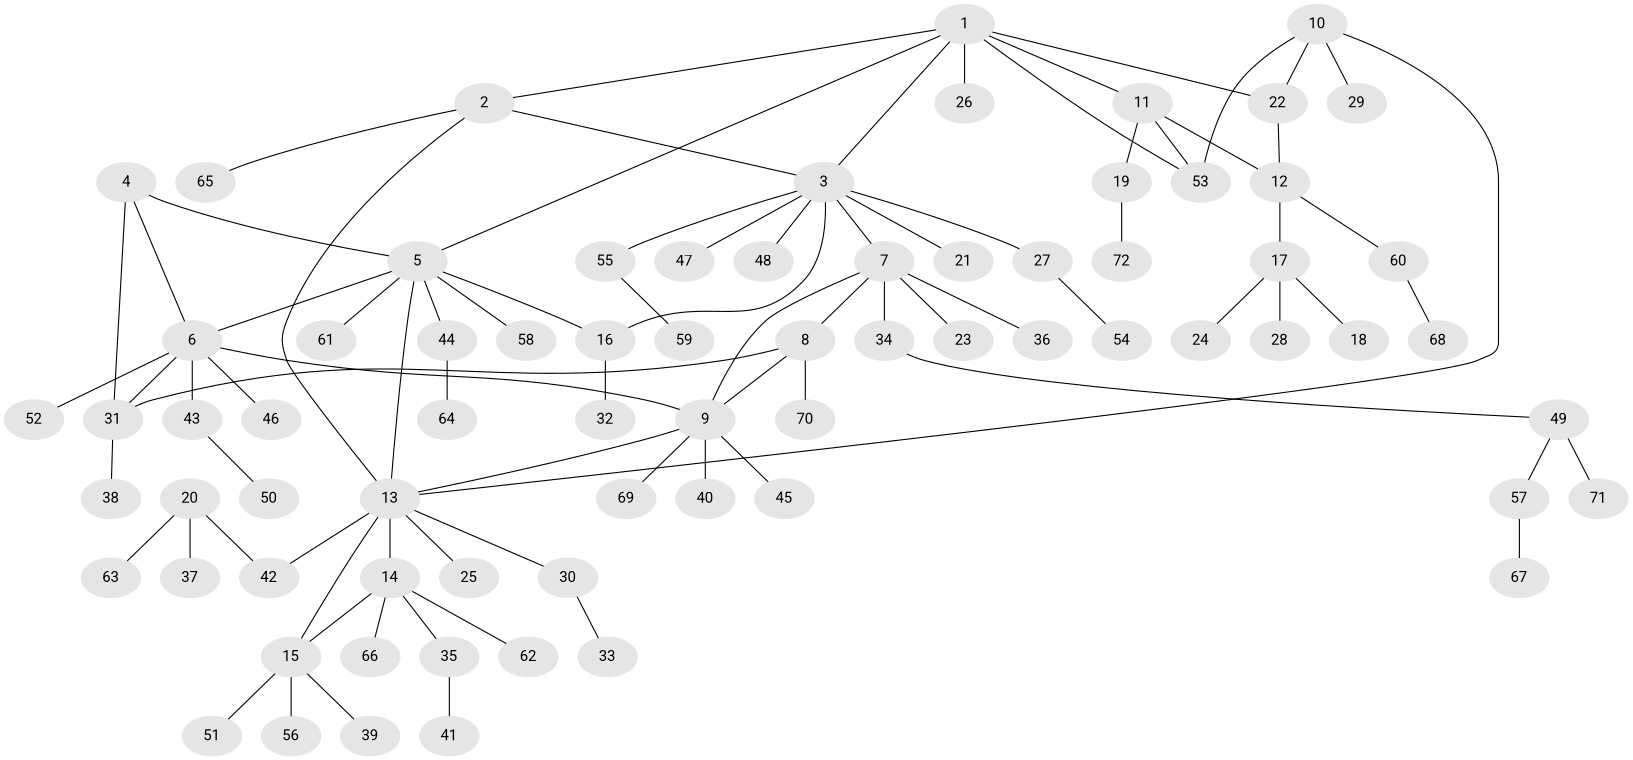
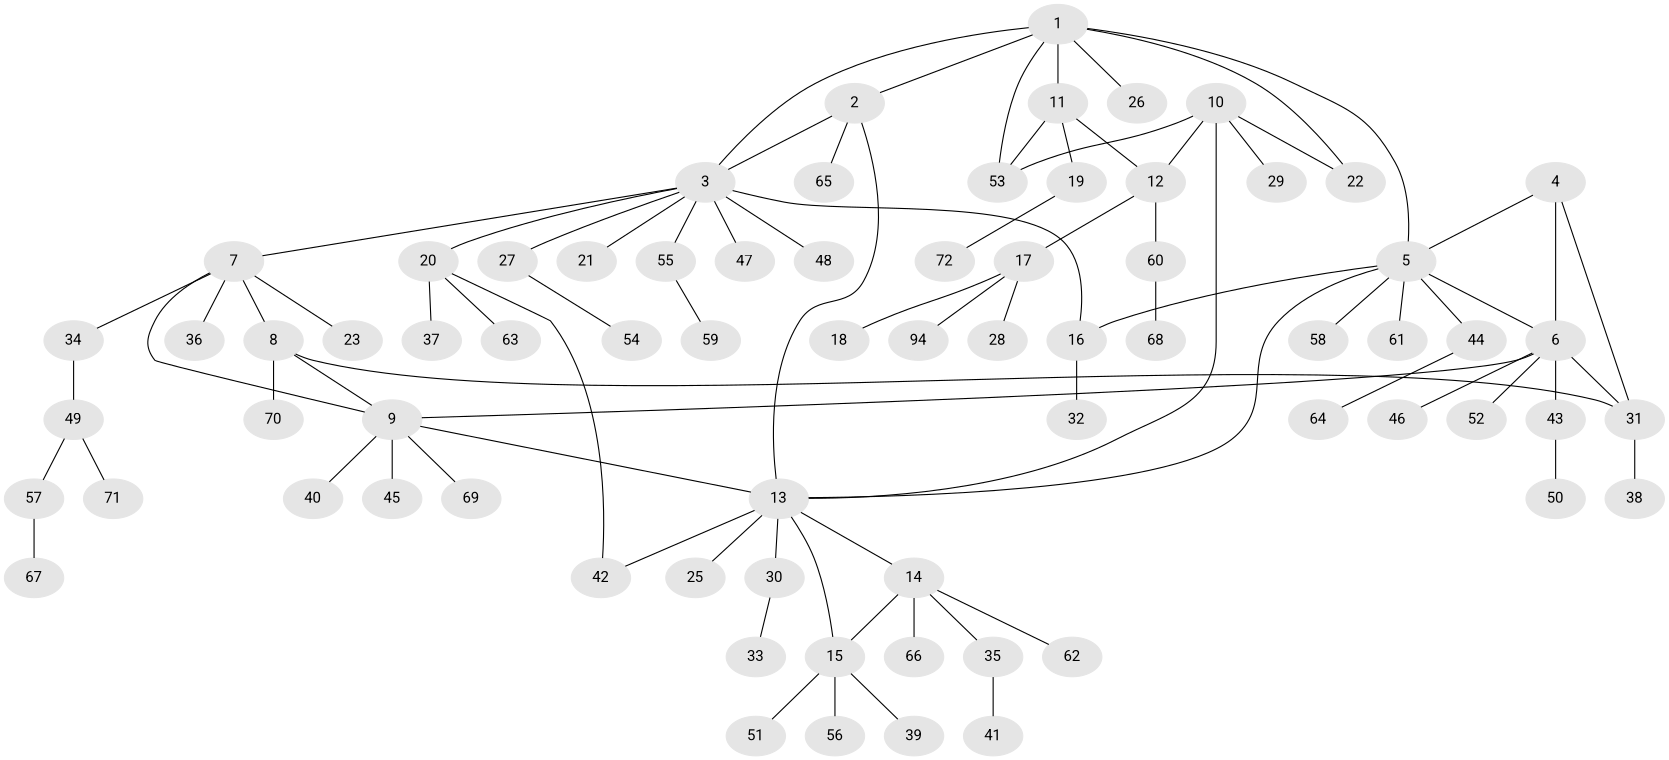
edge "22" -- "12": now "10" -- "12"
edge "3" -- "20": added
node "24": label "24" -> "94"
